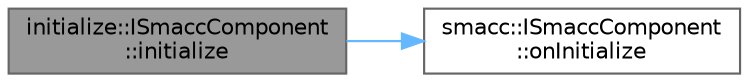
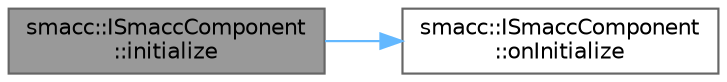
node "initialize::ISmaccComponent ::initialize": label "initialize::ISmaccComponent ::initialize" -> "smacc::ISmaccComponent ::initialize"
